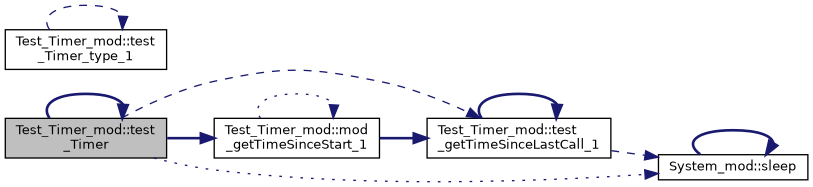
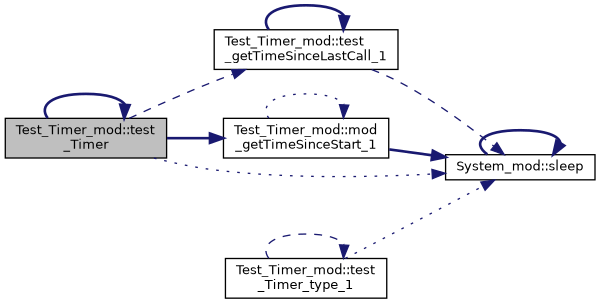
edge "Test_Timer_mod::mod _getTimeSinceStart_1" -> "Test_Timer_mod::test _getTimeSinceLastCall_1": now "Test_Timer_mod::mod _getTimeSinceStart_1" -> "System_mod::sleep"
edge "Test_Timer_mod::test _Timer_type_1" -> "System_mod::sleep": added
